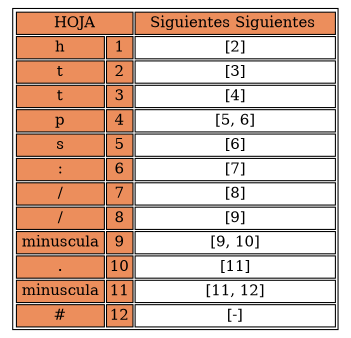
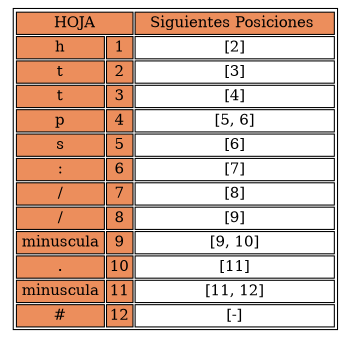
node "HOJA": text "Siguientes Siguientes" -> "Siguientes Posiciones"
